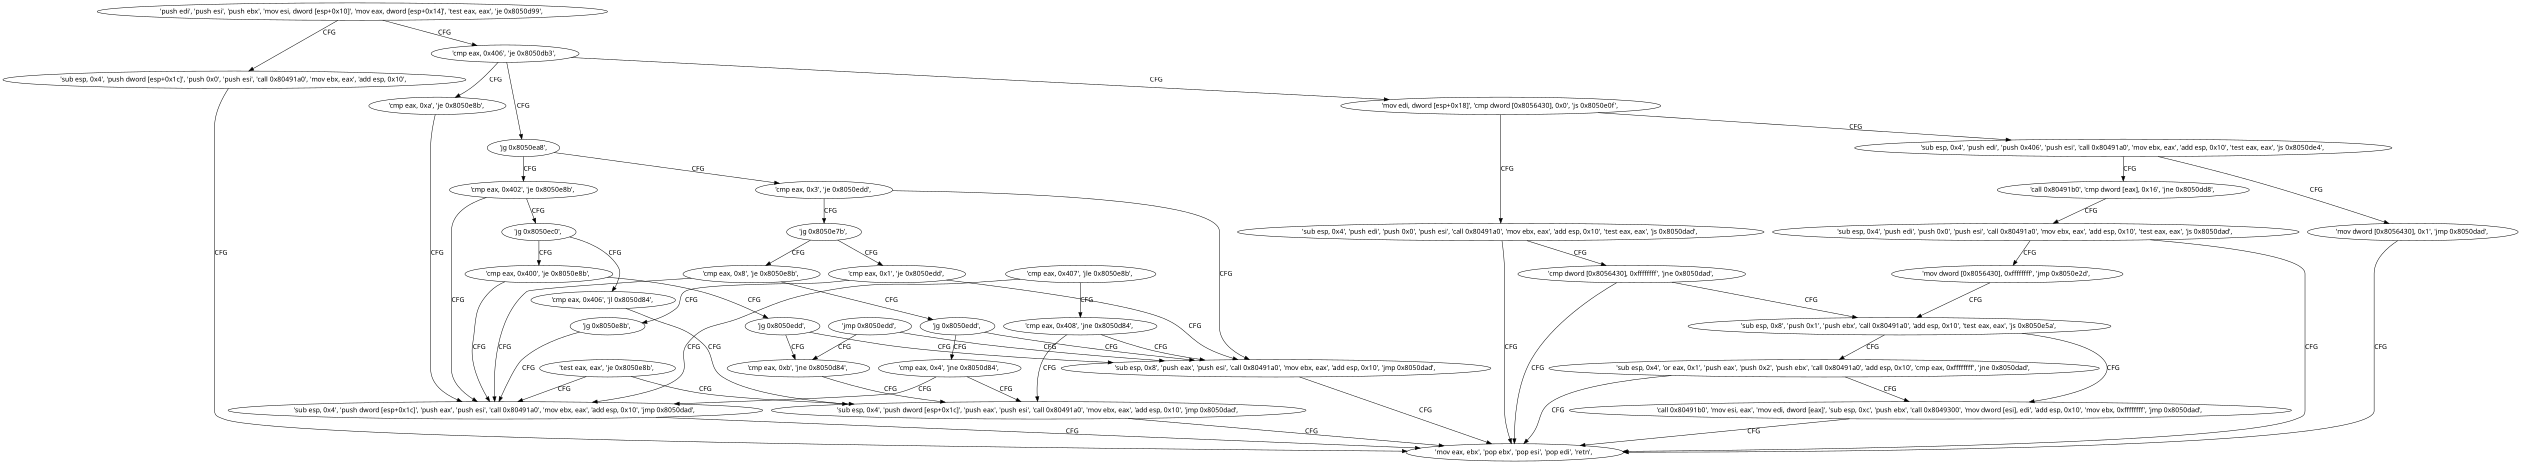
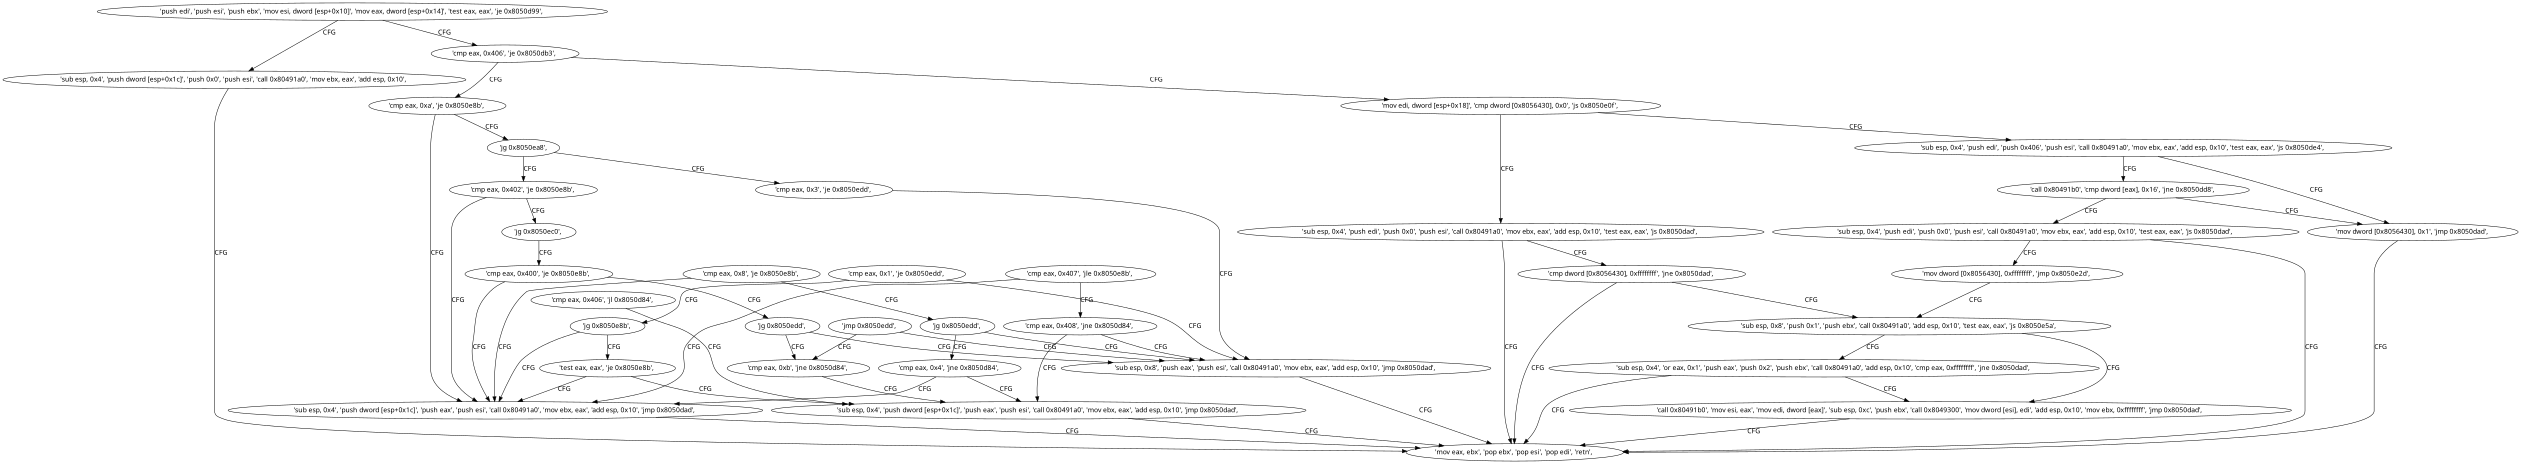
edge "'cmp eax, 0x406', 'je 0x8050db3'," -> "'jg 0x8050ea8',": now "'cmp eax, 0xa', 'je 0x8050e8b'," -> "'jg 0x8050ea8',"
edge "'call 0x80491b0', 'cmp dword [eax], 0x16', 'jne 0x8050dd8'," -> "'mov dword [0x8056430], 0x1', 'jmp 0x8050dad',": added, label "CFG"
node "'jg 0x8050e7b',": removed
edge "'jg 0x8050ec0'," -> "'cmp eax, 0x406', 'jl 0x8050d84',": removed, label "CFG"
edge "'jg 0x8050e8b'," -> "'test eax, eax', 'je 0x8050e8b',": added, label "CFG"
